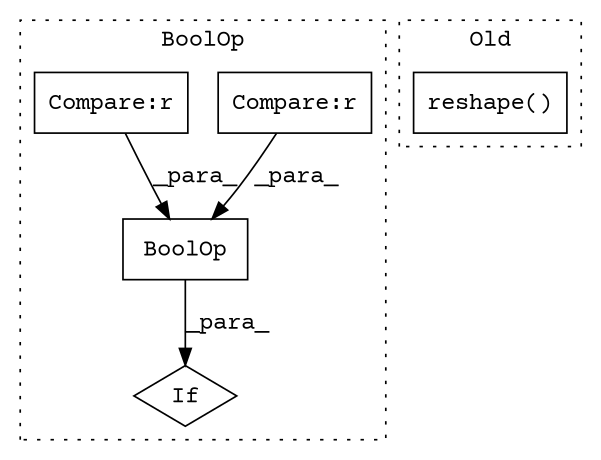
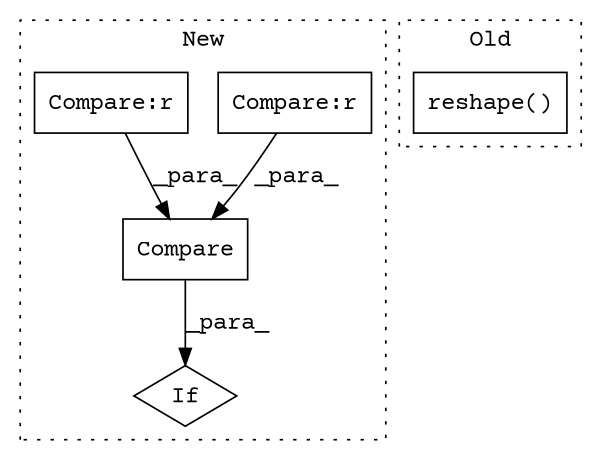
cluster "BoolOp": label "BoolOp" -> "New"
node "BoolOp": label "BoolOp" -> "Compare"
